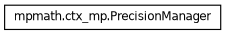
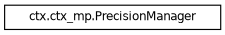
node "mpmath.ctx_mp.PrecisionManager": label "mpmath.ctx_mp.PrecisionManager" -> "ctx.ctx_mp.PrecisionManager"
